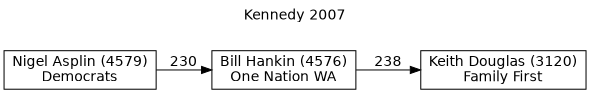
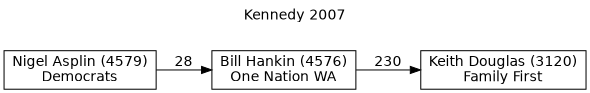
edge "Nigel Asplin (4579) Democrats" -> "Bill Hankin (4576) One Nation WA": label "230" -> "28"
edge "Bill Hankin (4576) One Nation WA" -> "Keith Douglas (3120) Family First": label "238" -> "230"
